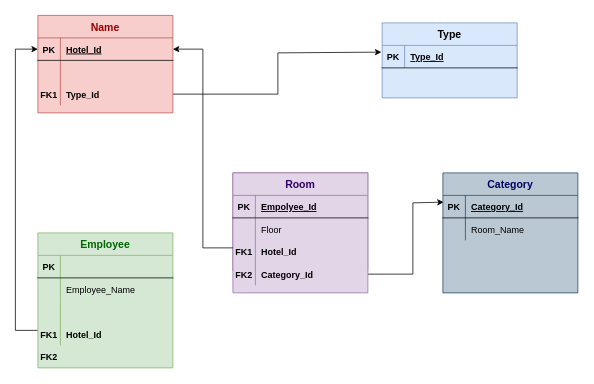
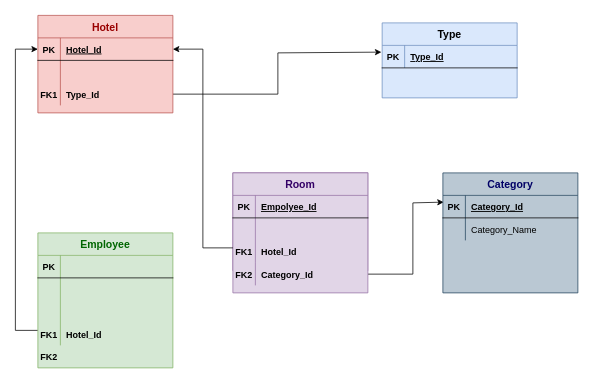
node "Name": label "Name" -> "Hotel"
node "Floor": removed
node "Room_Name": label "Room_Name" -> "Category_Name"
node "Employee_Name": removed
